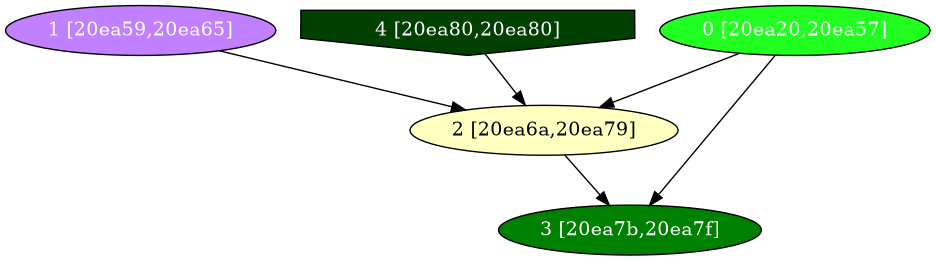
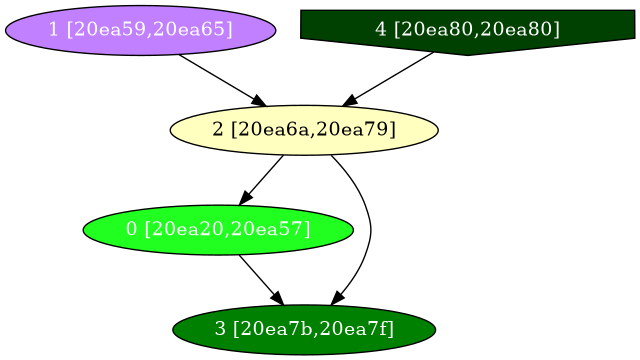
edge "0 [20ea20,20ea57]" -> "2 [20ea6a,20ea79]": reversed
